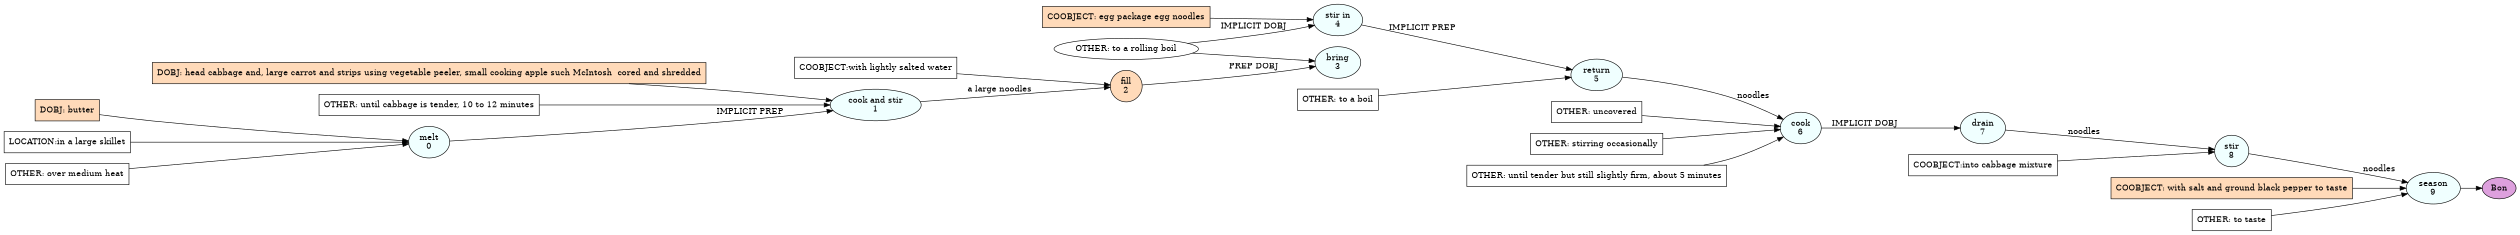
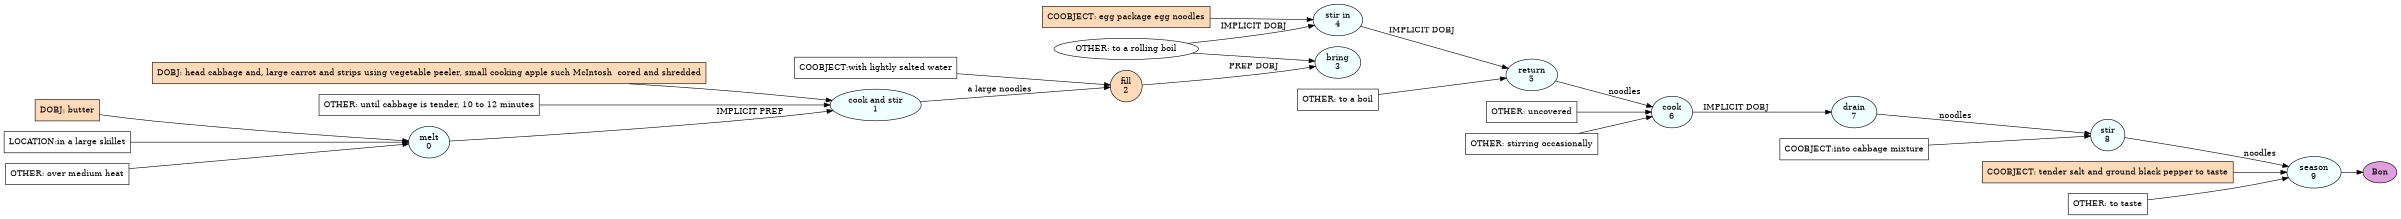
edge "stir in 4" -> "return 5": label "IMPLICIT PREP" -> "IMPLICIT DOBJ"
node "OTHER: until tender but still slightly firm, about 5 minutes": removed
node "COOBJECT: with salt and ground black pepper to taste": label "COOBJECT: with salt and ground black pepper to taste" -> "COOBJECT: tender salt and ground black pepper to taste"
